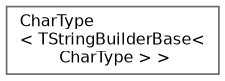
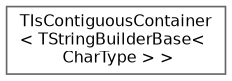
node "CharType < TStringBuilderBase< CharType > >": label "CharType < TStringBuilderBase< CharType > >" -> "TIsContiguousContainer < TStringBuilderBase< CharType > >"
